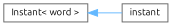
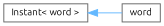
node "instant": label "instant" -> "word"
